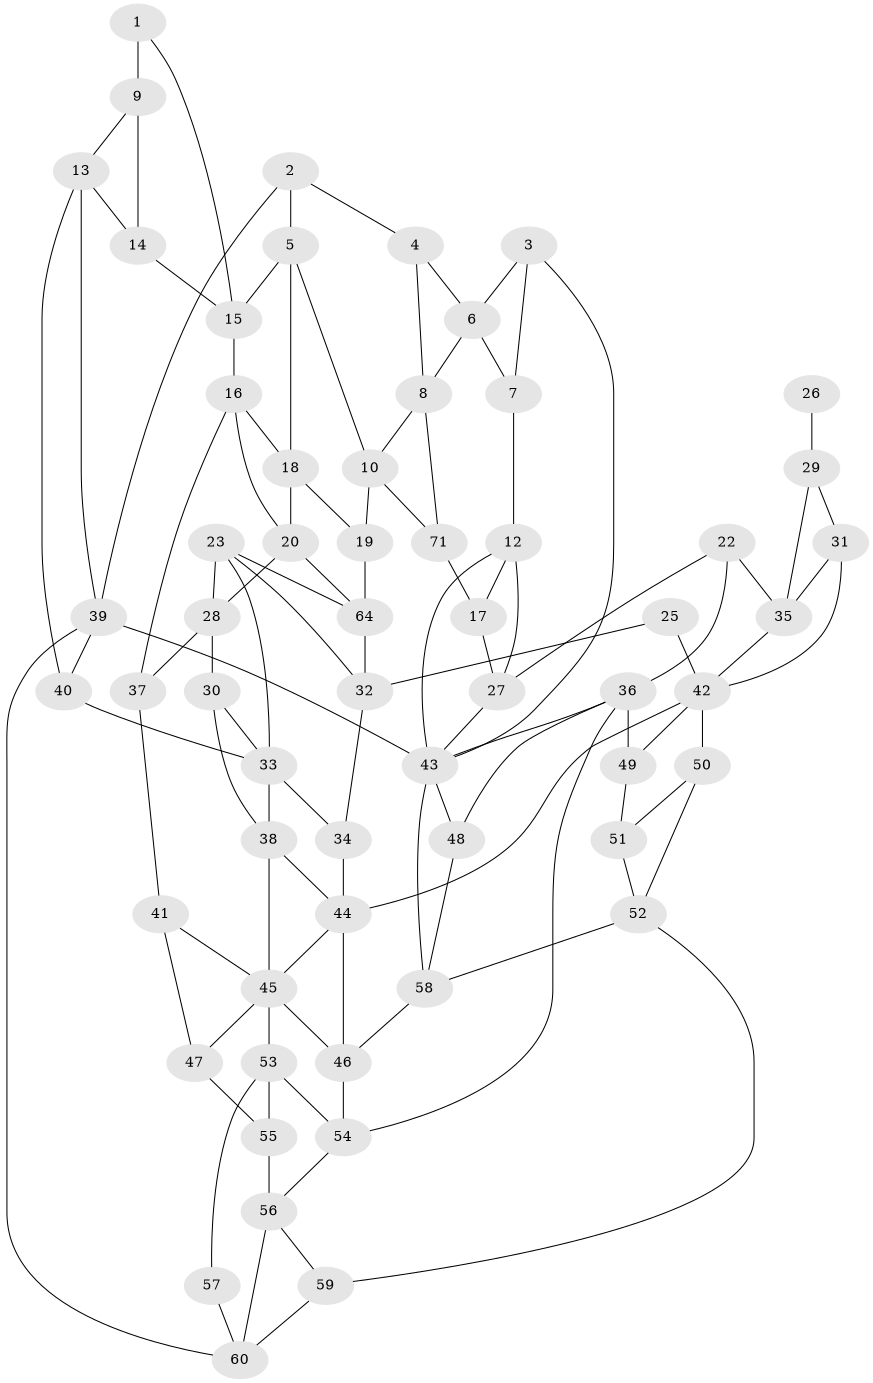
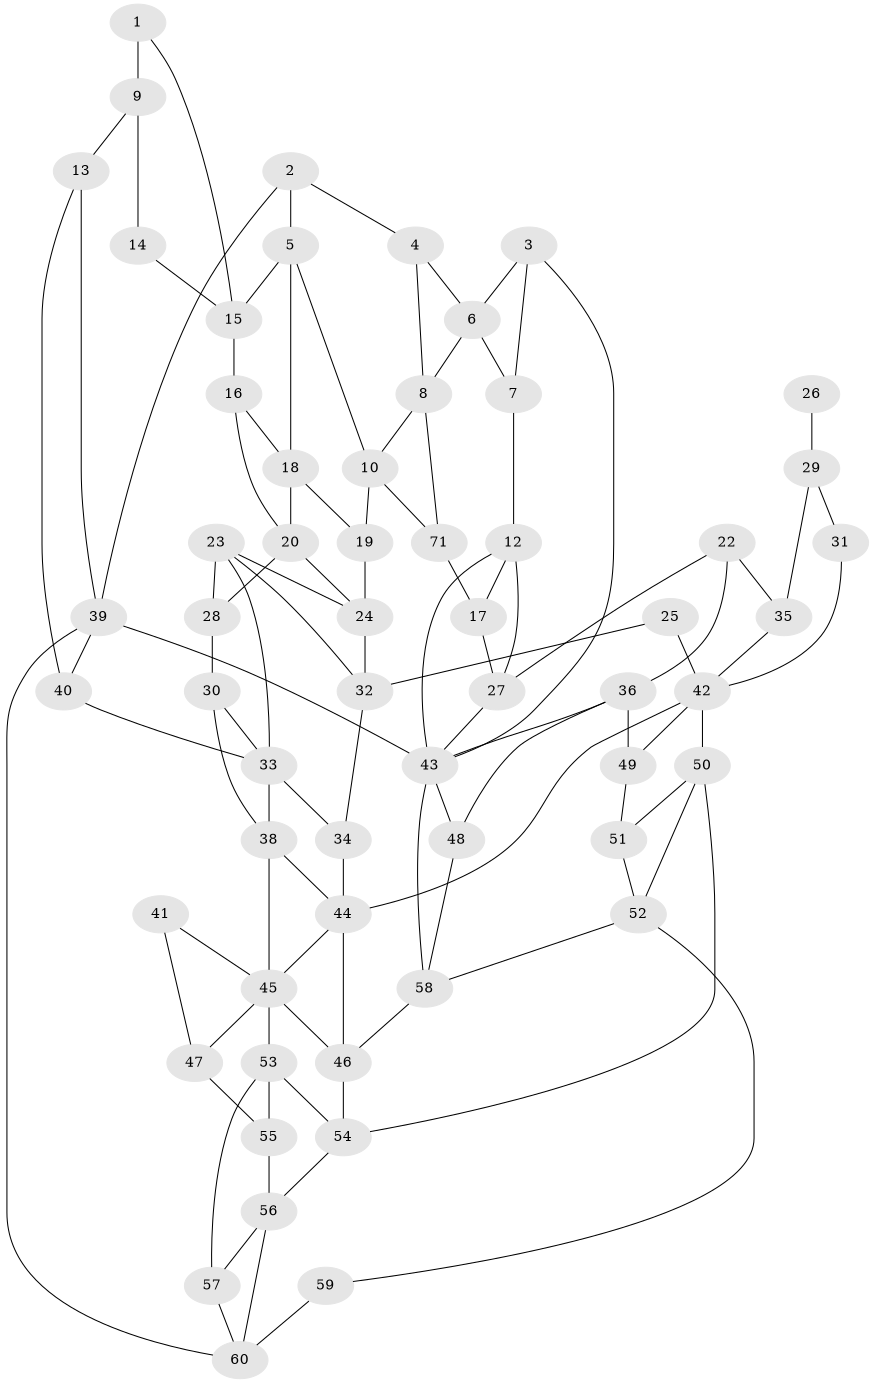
edge "13" -- "14": removed
edge "31" -- "35": removed
node "64": label "64" -> "24"
node "37": removed
edge "36" -- "54": now "50" -- "54"
edge "56" -- "59": now "56" -- "57"
